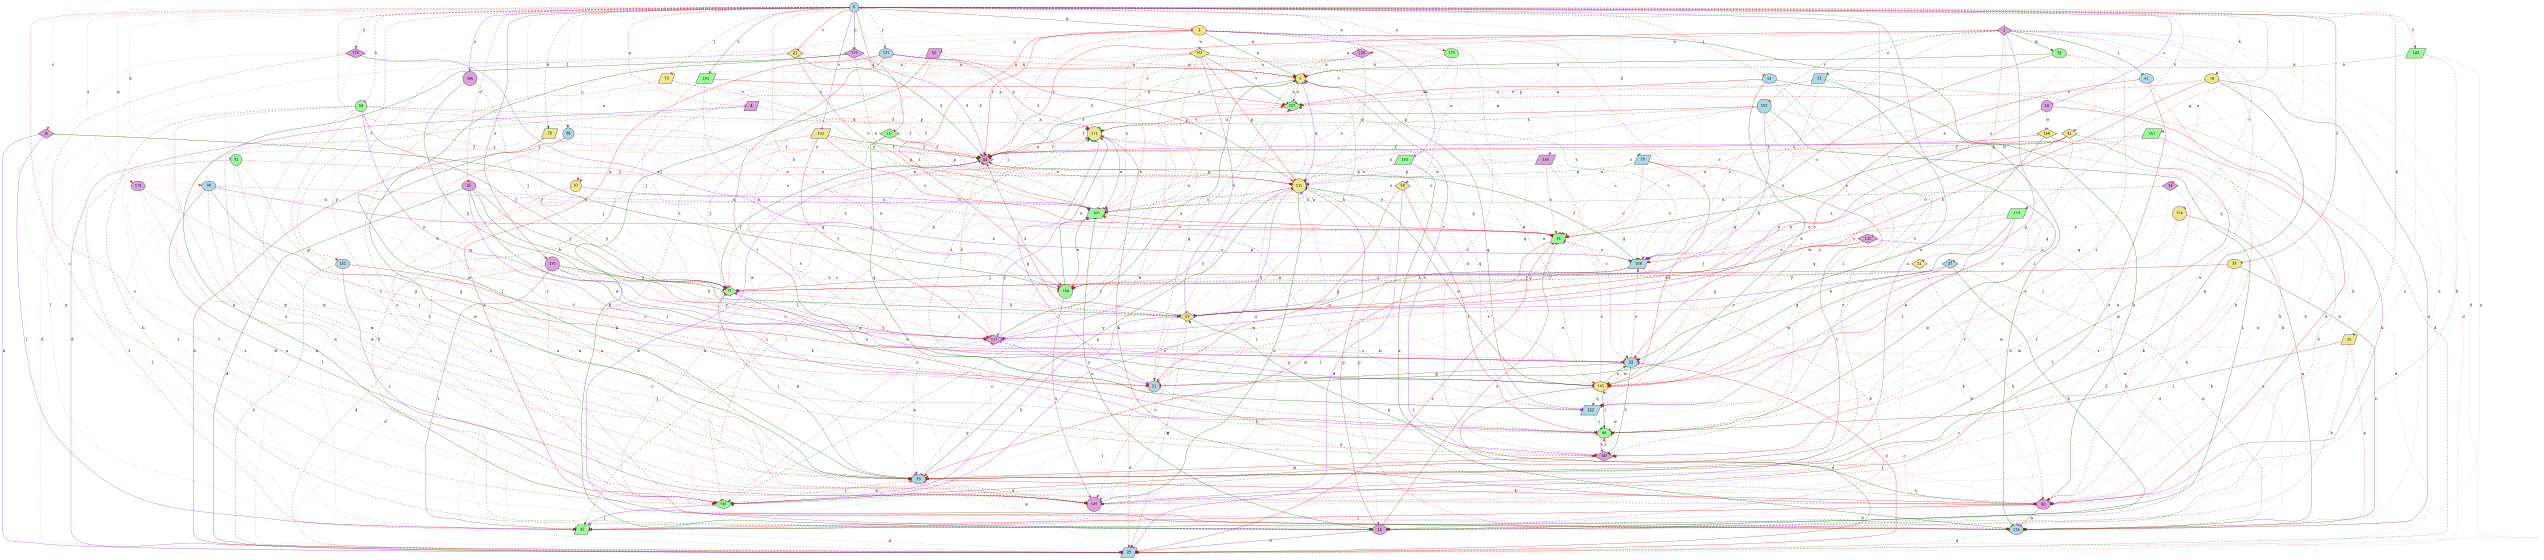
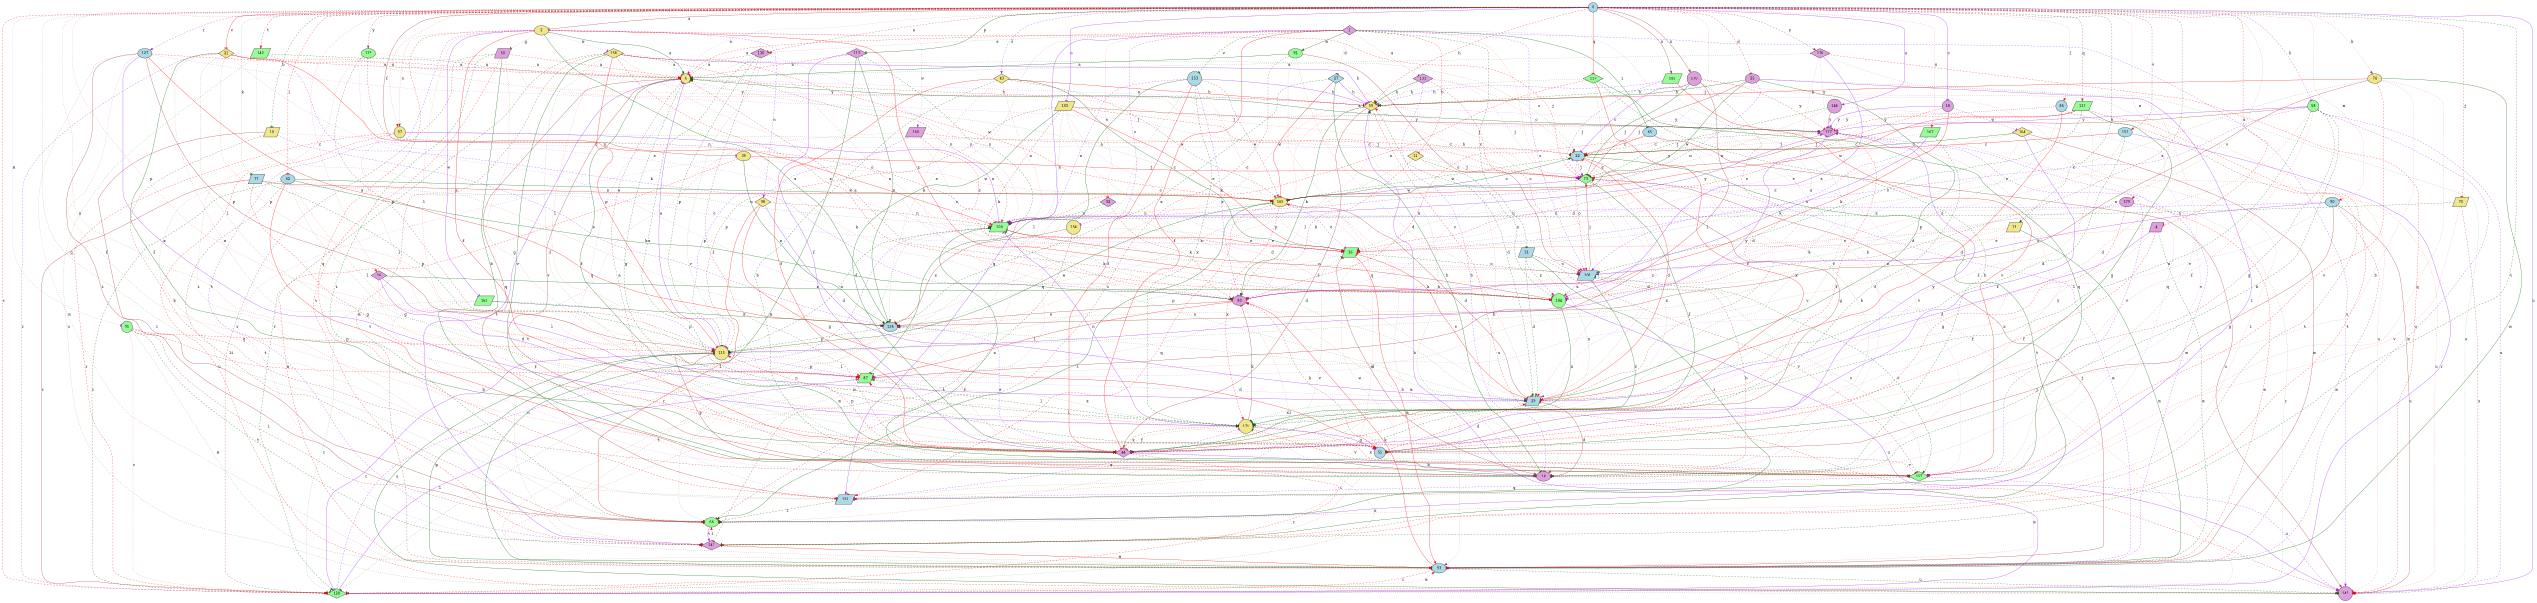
edge "6" -> "0": reversed
edge "165" -> "115": reversed
